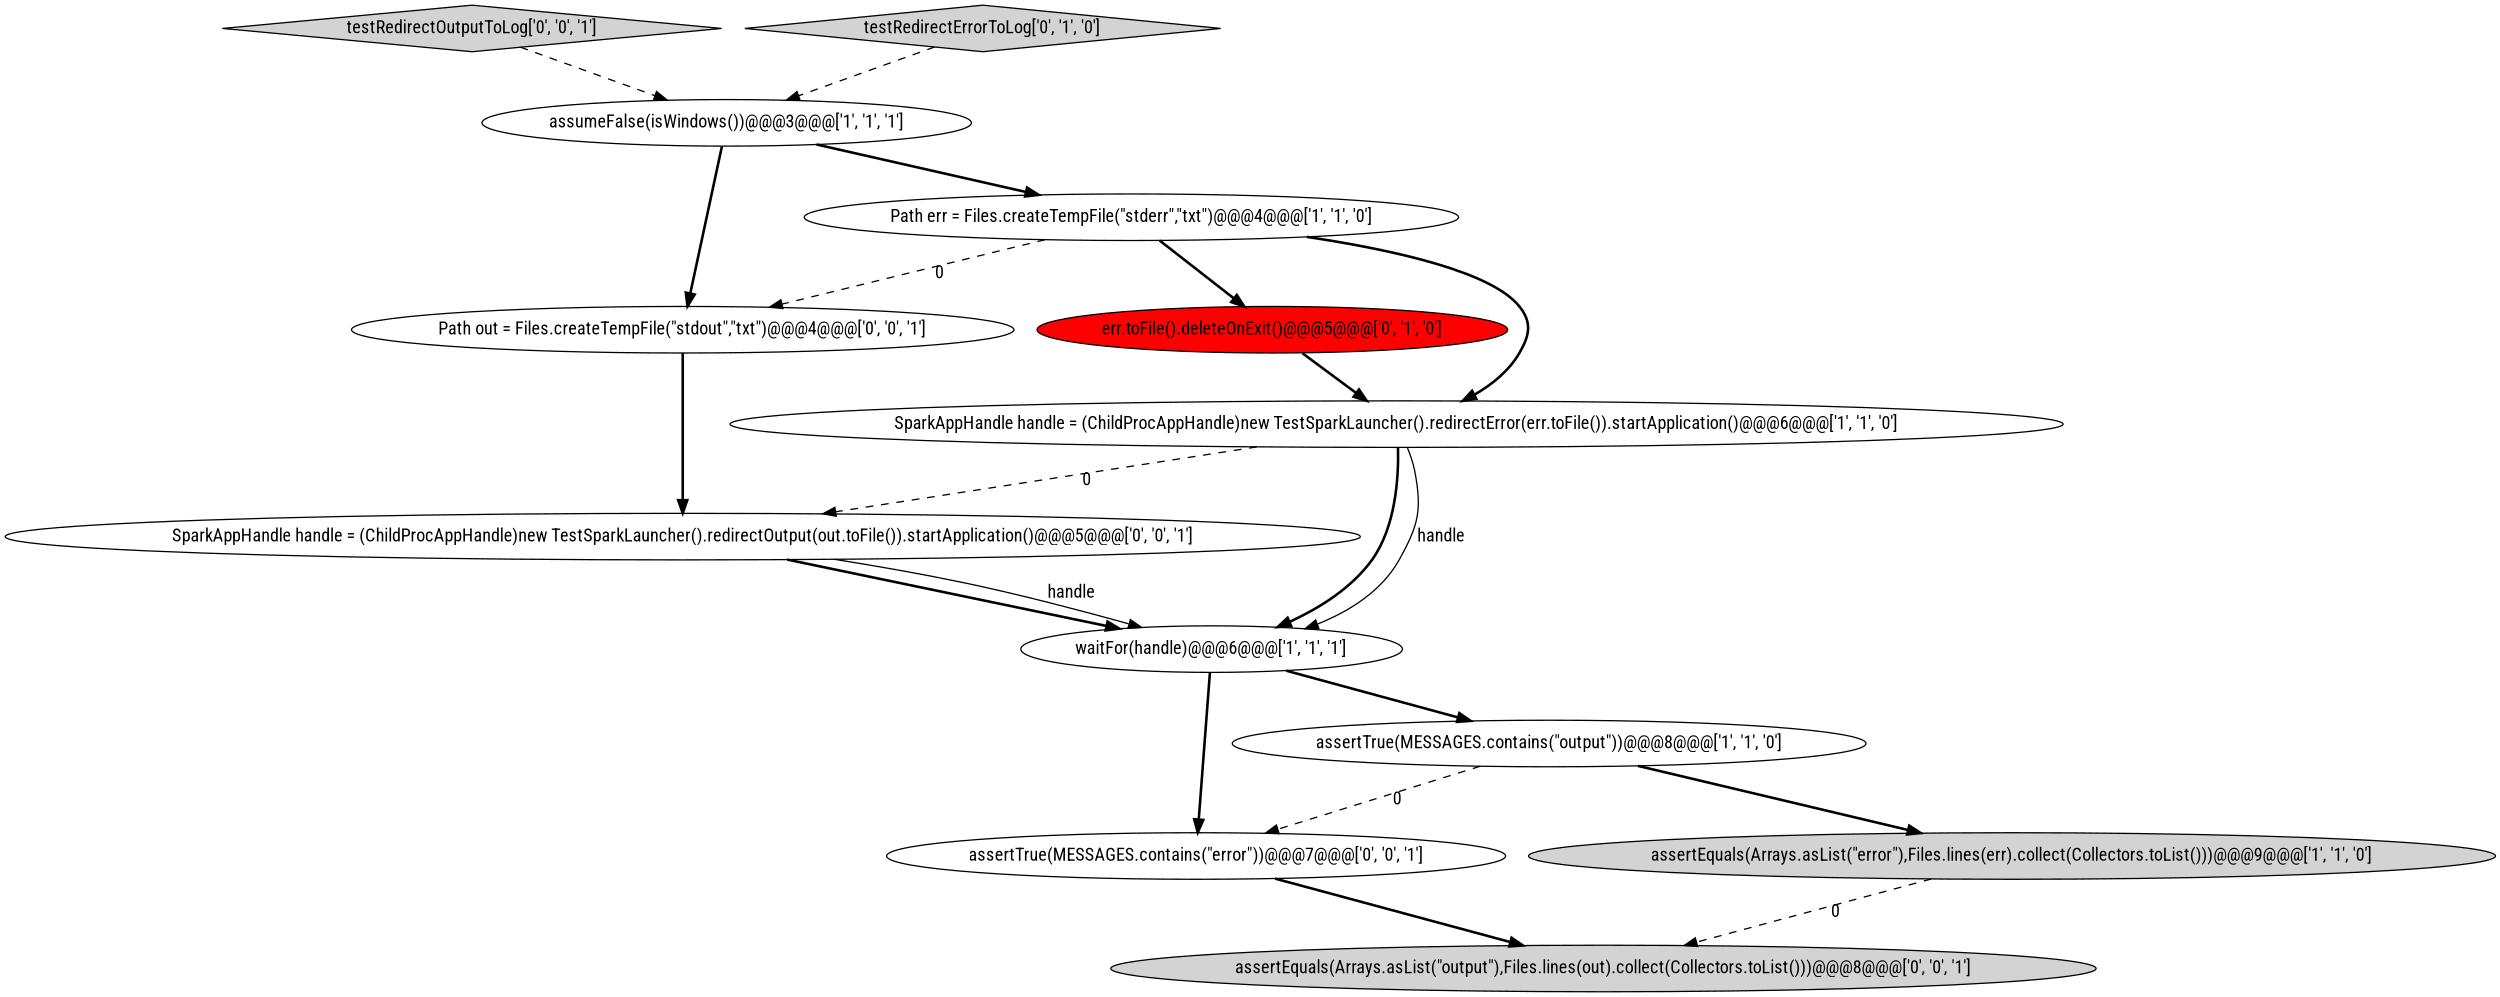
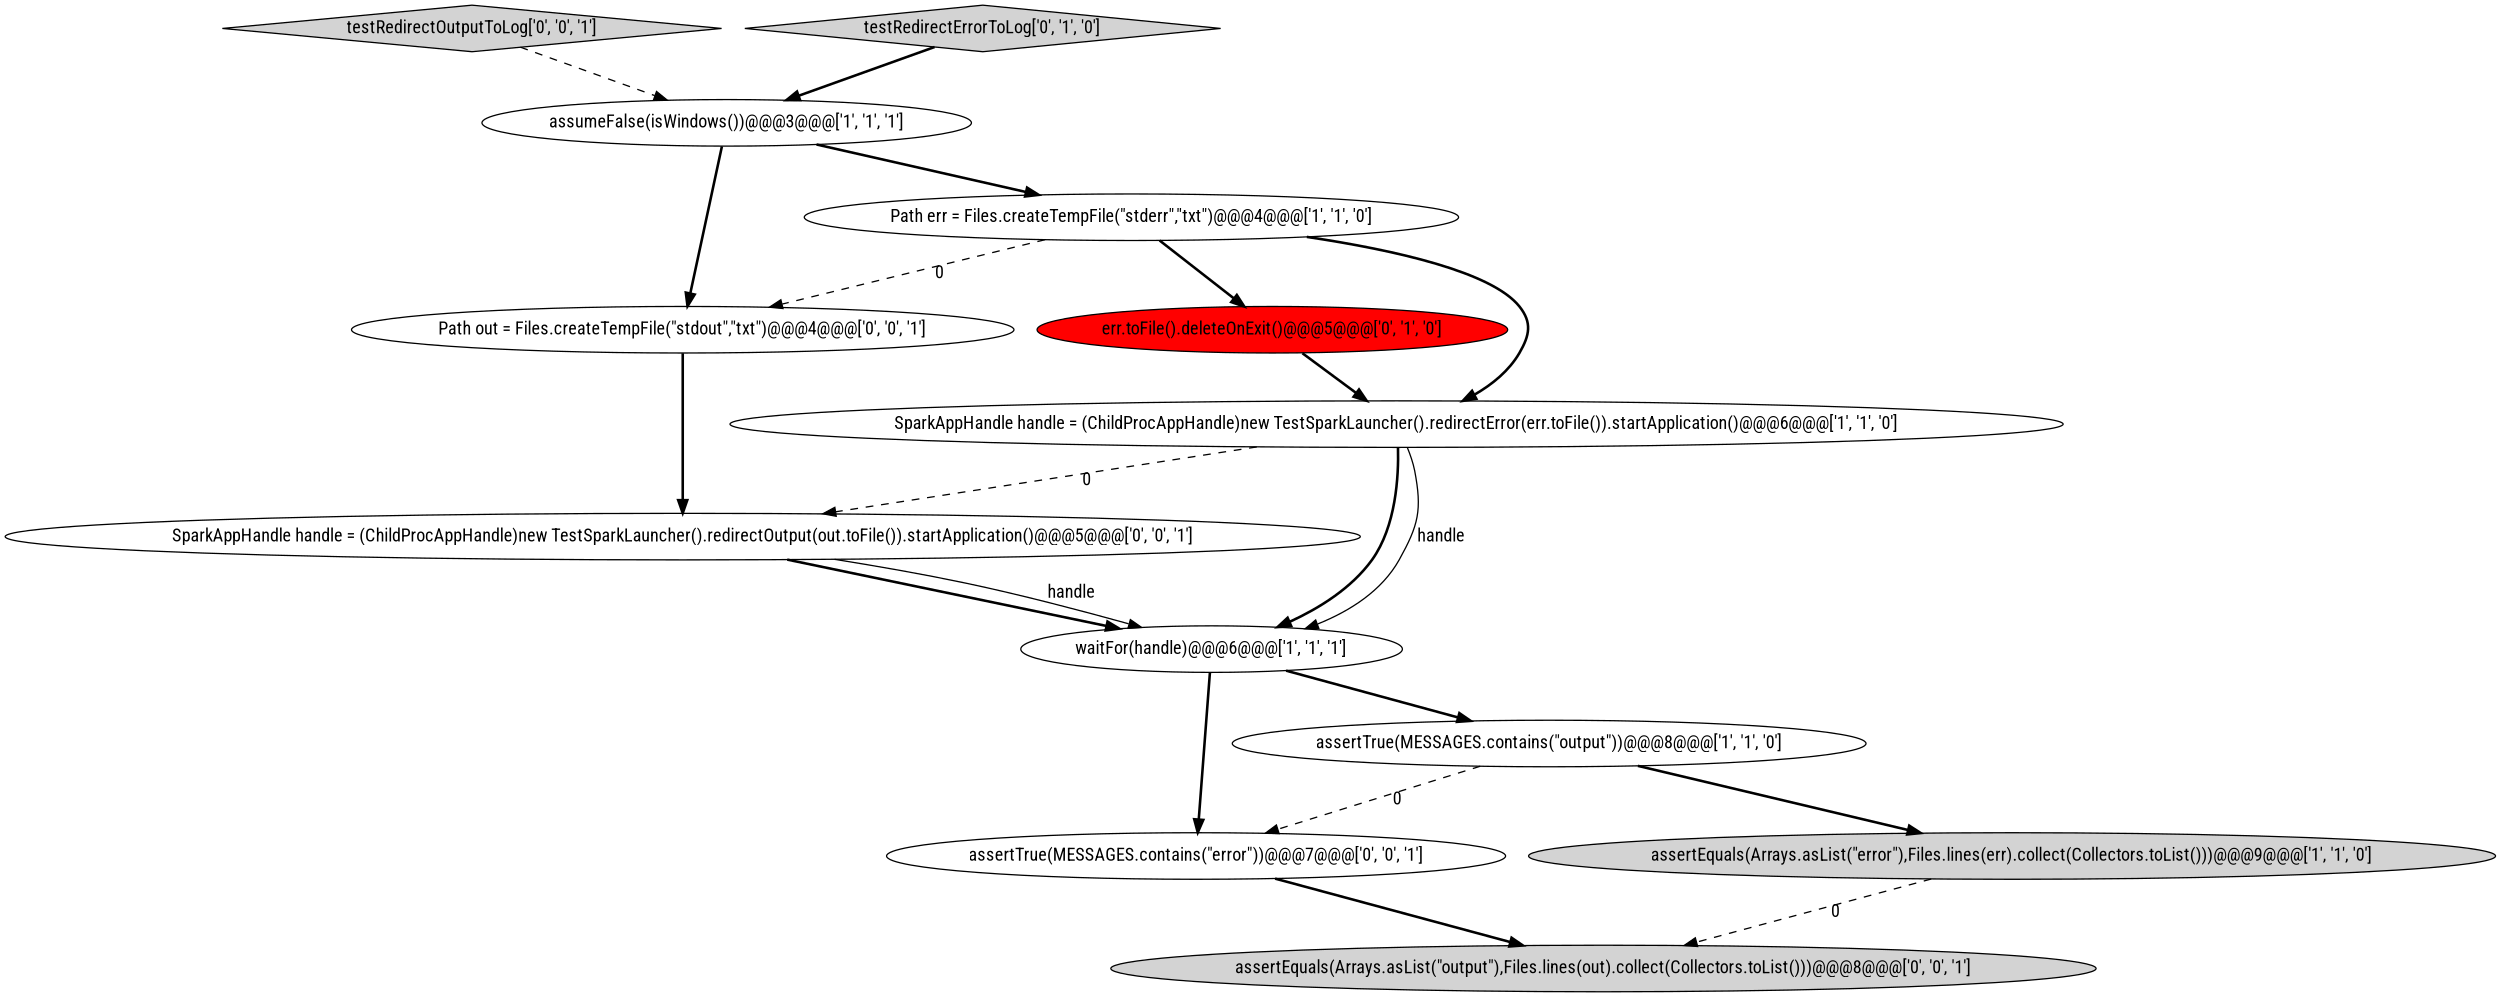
edge "testRedirectErrorToLog['0', '1', '0']" -> "assumeFalse(isWindows())@@@3@@@['1', '1', '1']": style dashed -> bold
